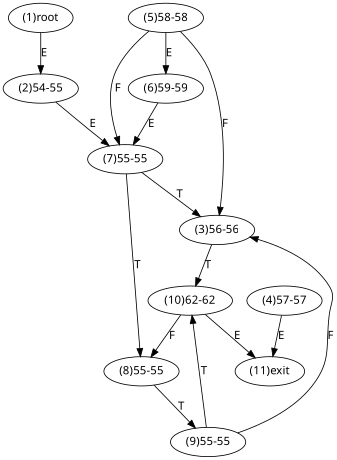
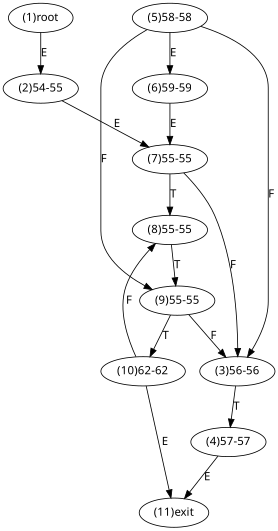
edge "(5)58-58" -> "(7)55-55": now "(5)58-58" -> "(9)55-55"
edge "(7)55-55" -> "(3)56-56": label "T" -> "F"
edge "(3)56-56" -> "(10)62-62": now "(3)56-56" -> "(4)57-57"
